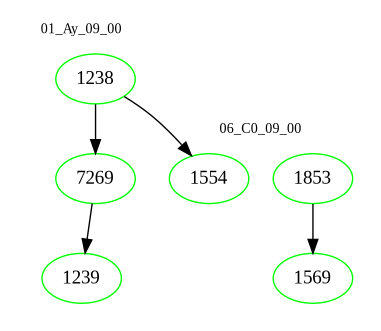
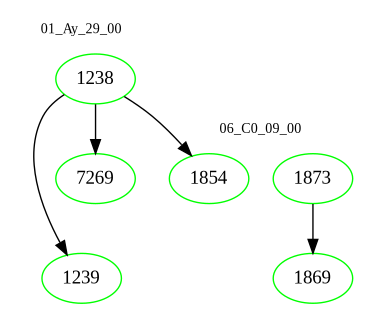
cluster "01_Ay_09_00": label "01_Ay_09_00" -> "01_Ay_29_00"
node "1554": label "1554" -> "1854"
node "1853": label "1853" -> "1873"
edge "7269" -> "1239": now "1238" -> "1239"
node "1569": label "1569" -> "1869"
